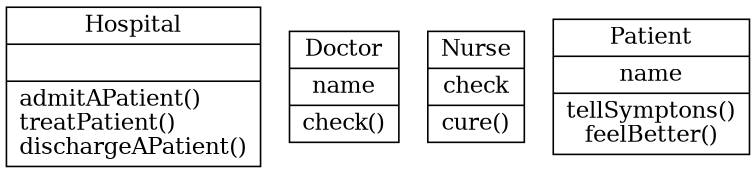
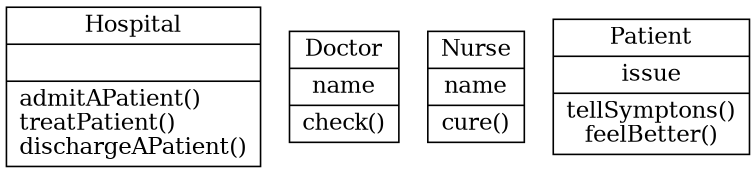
node "Patient": text "name" -> "issue"
node "Nurse": text "check" -> "name"
